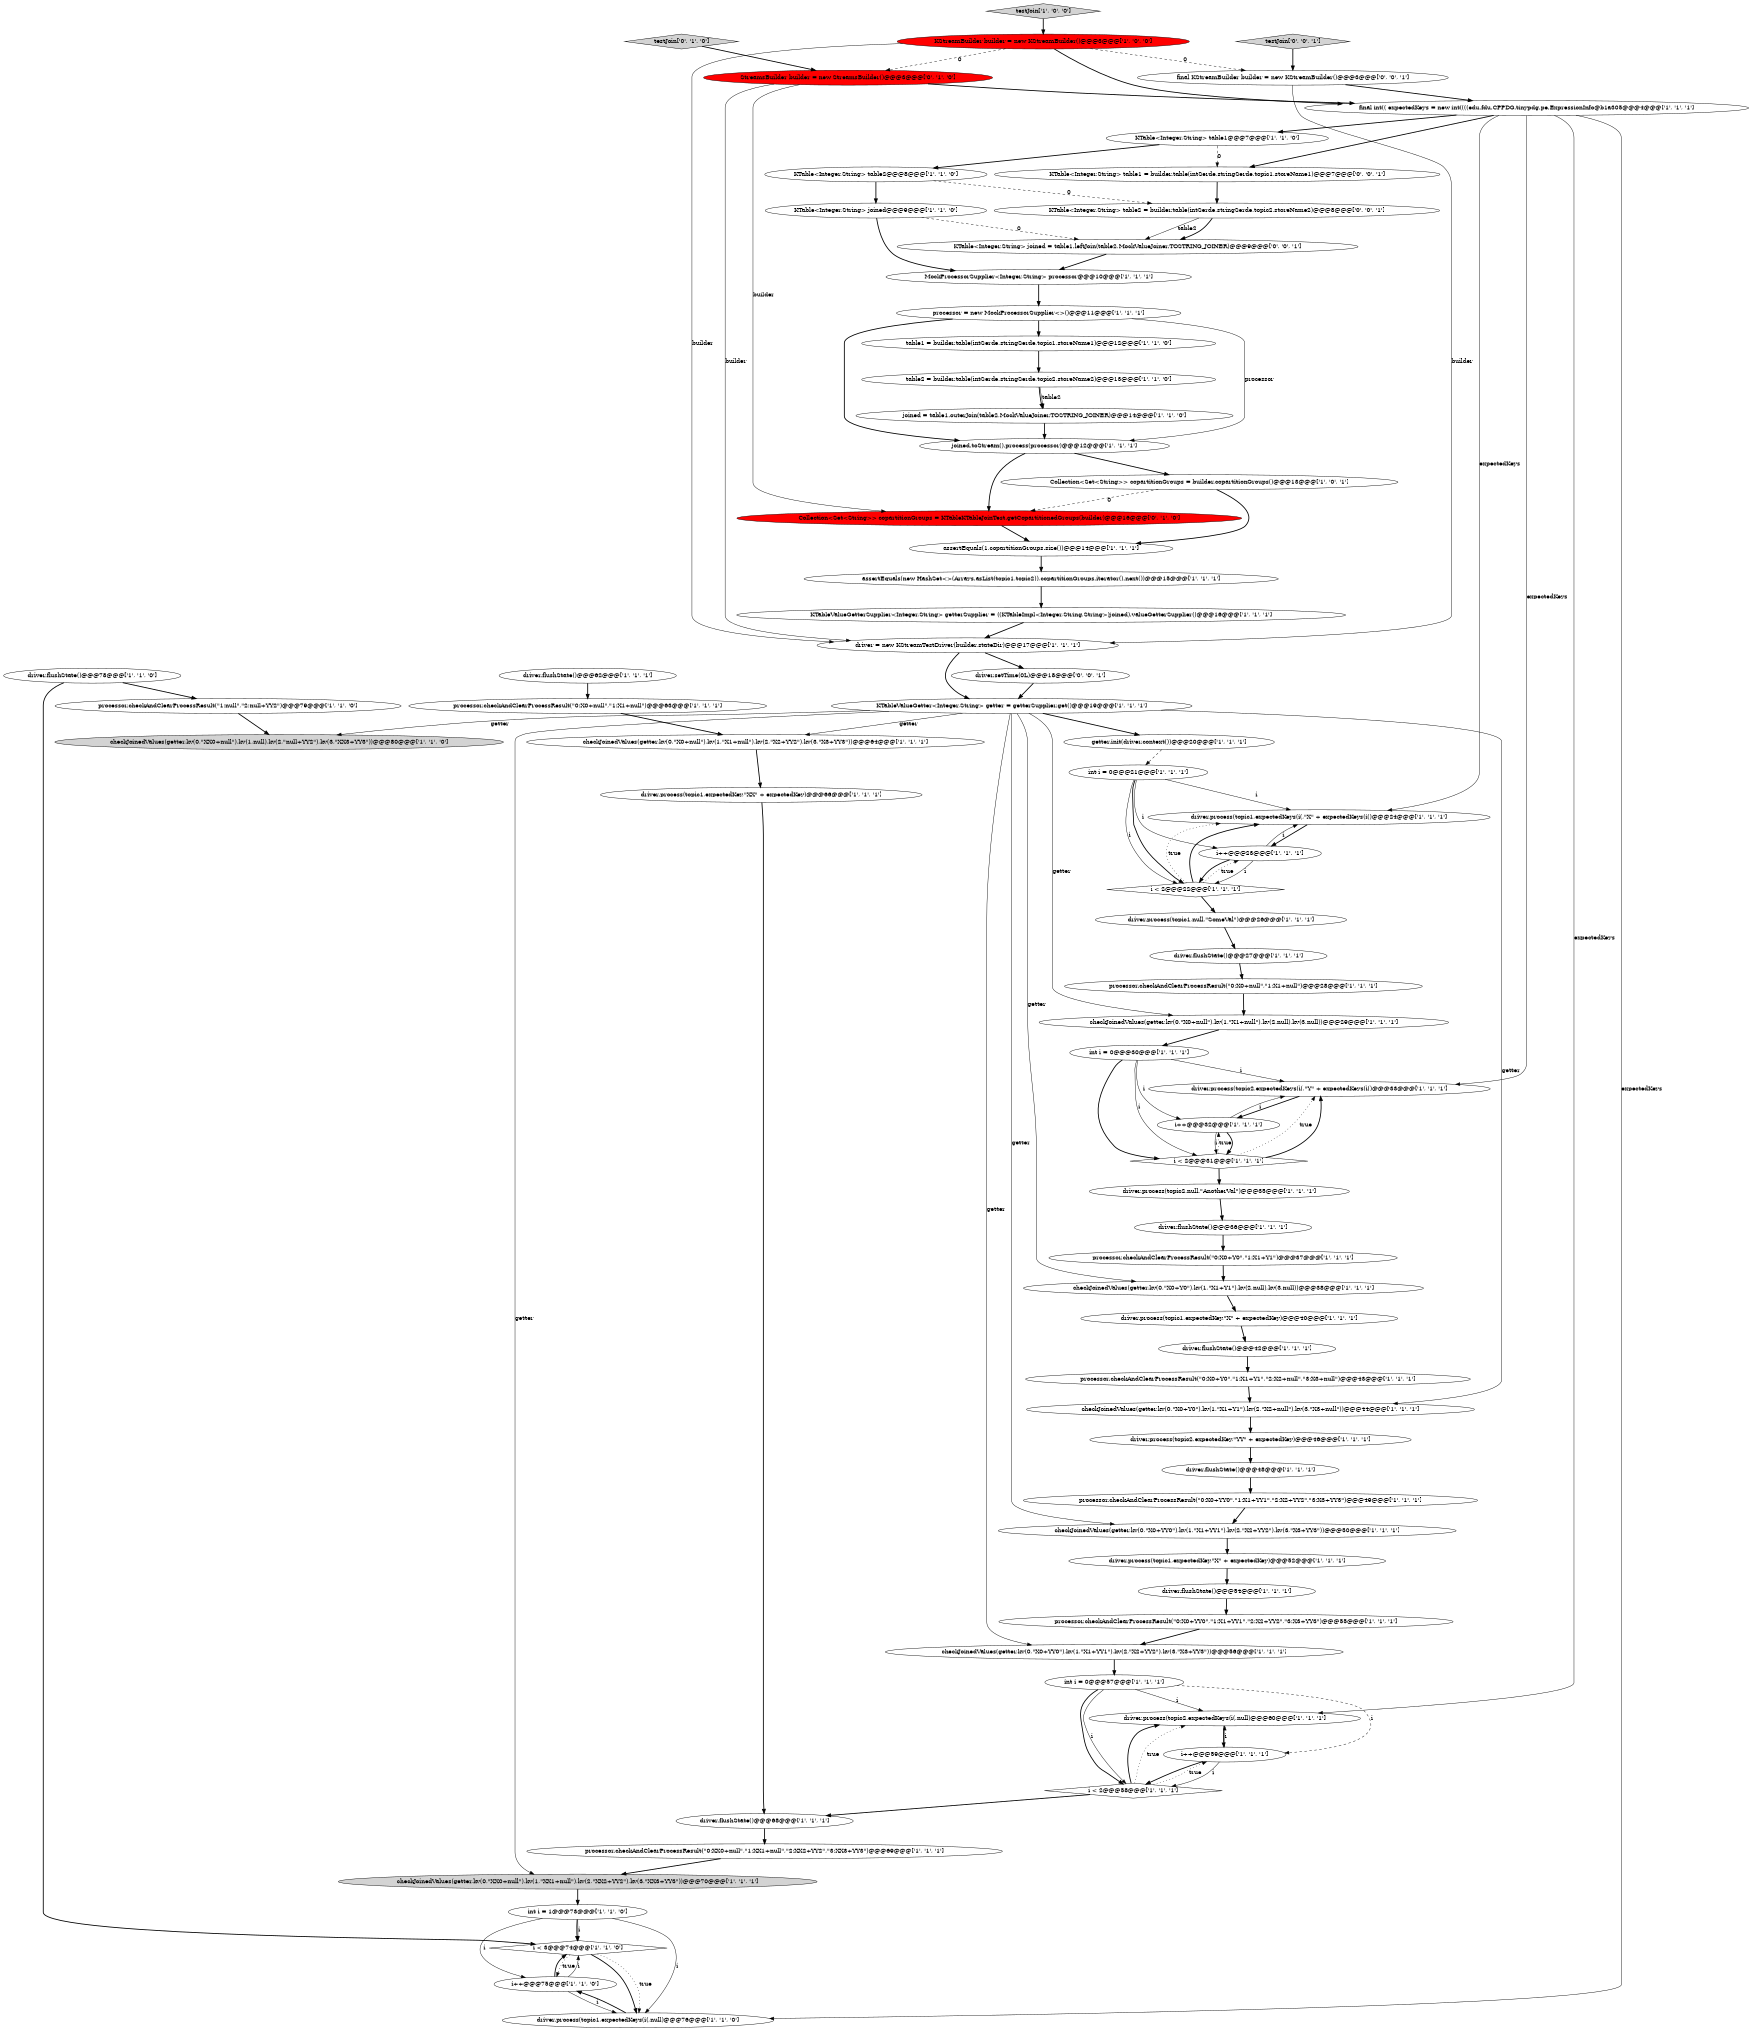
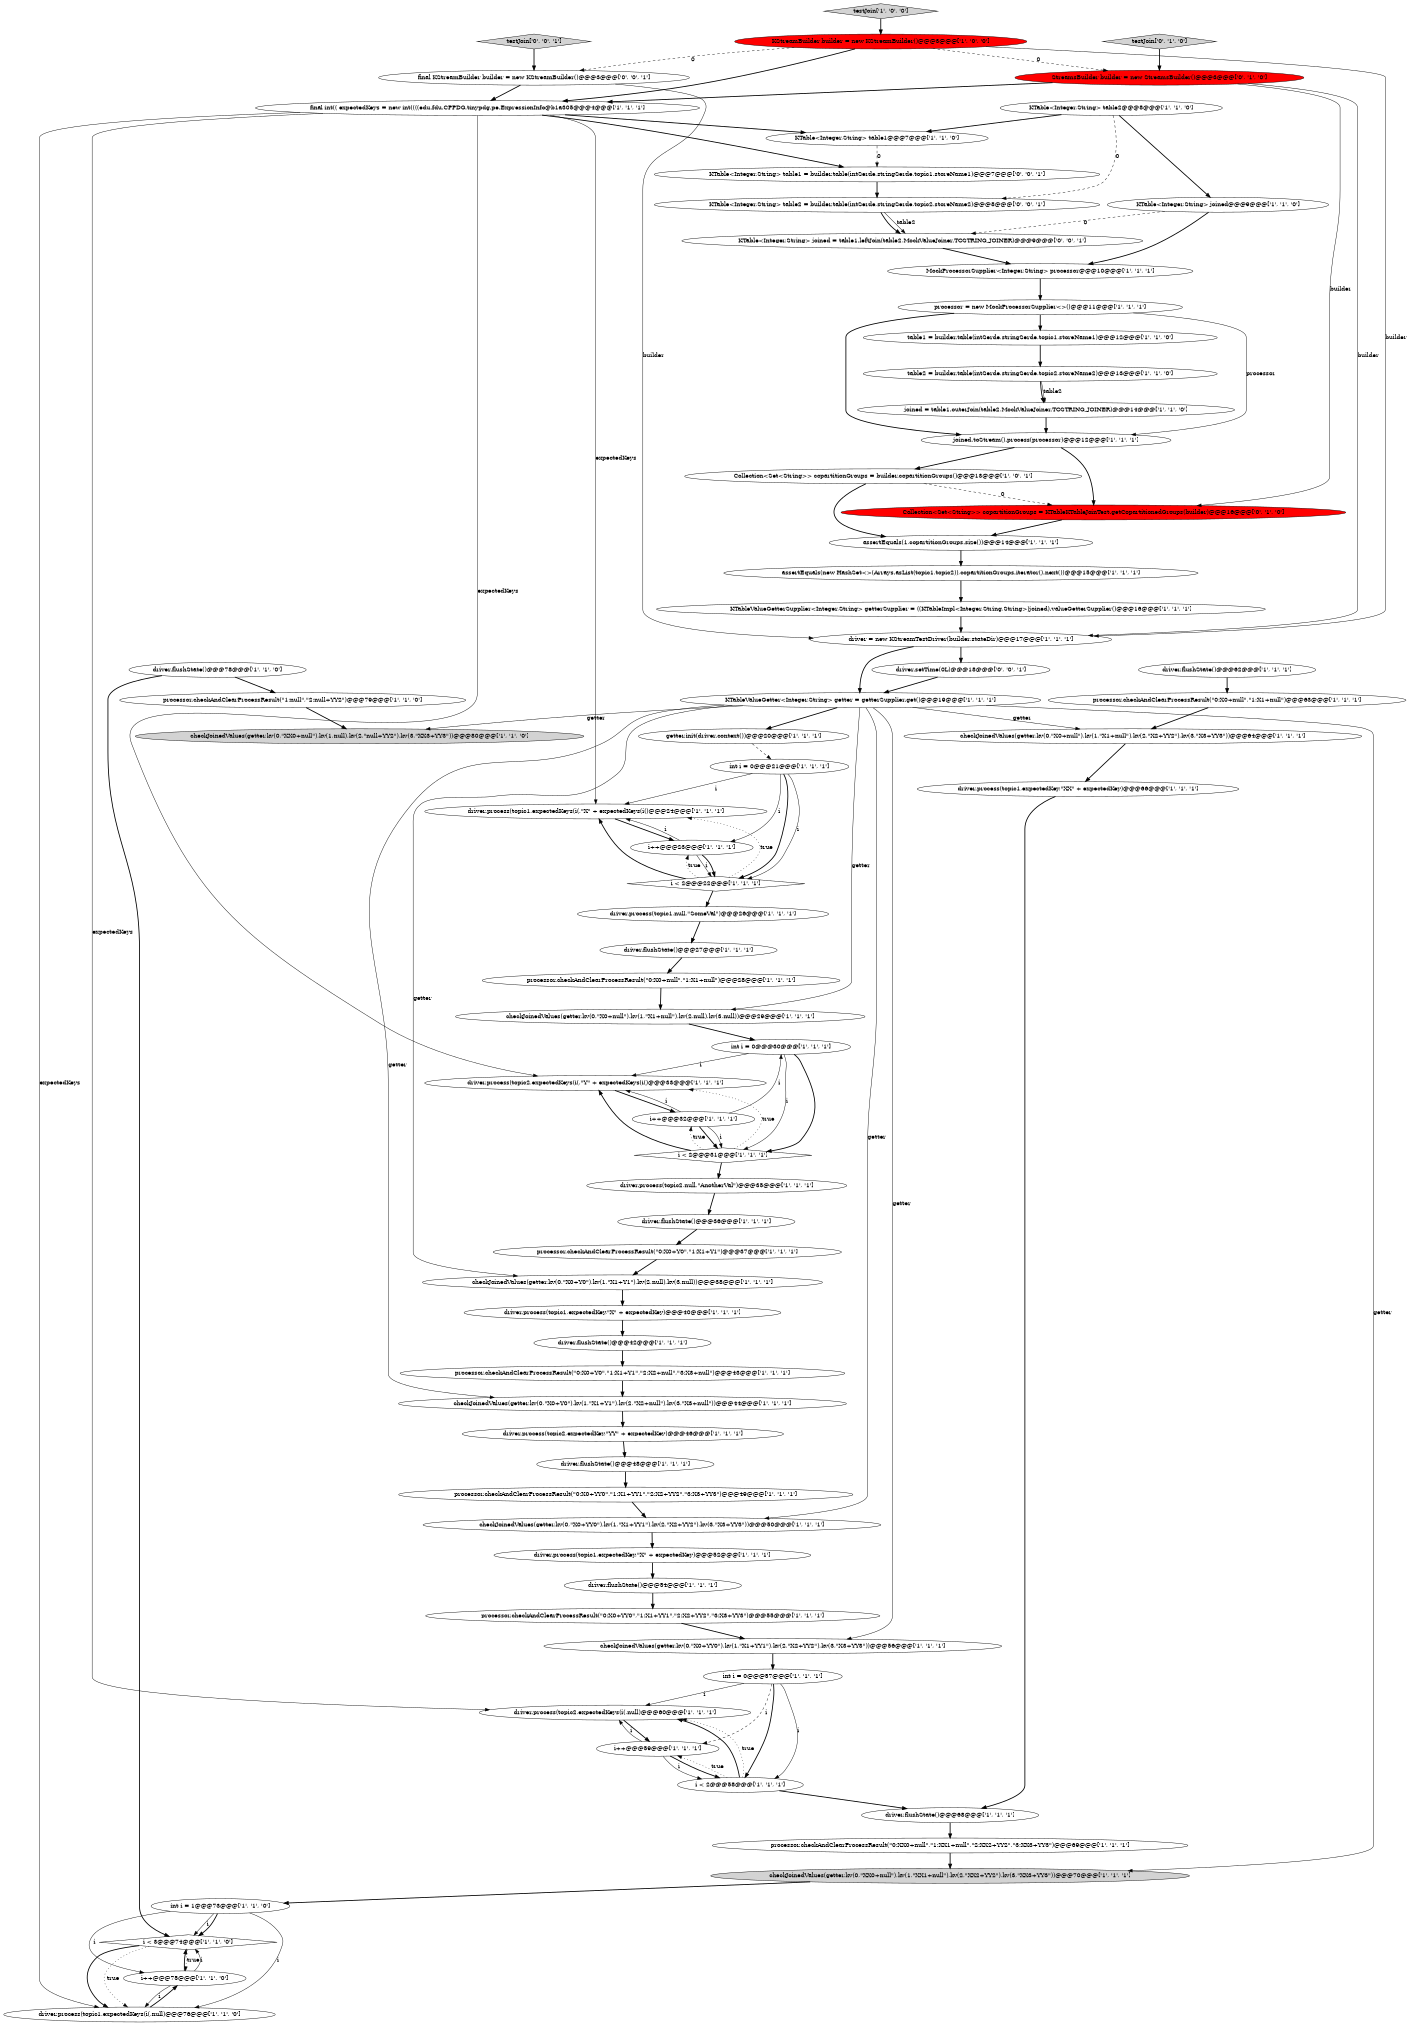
edge "KTable<Integer,String> table1@@@7@@@['1', '1', '0']" -> "KTable<Integer,String> table2@@@8@@@['1', '1', '0']": reversed
edge "int i = 0@@@30@@@['1', '1', '1']" -> "i++@@@32@@@['1', '1', '1']": reversed
node "i < 2@@@58@@@['1', '1', '1']": shape diamond -> ellipse
